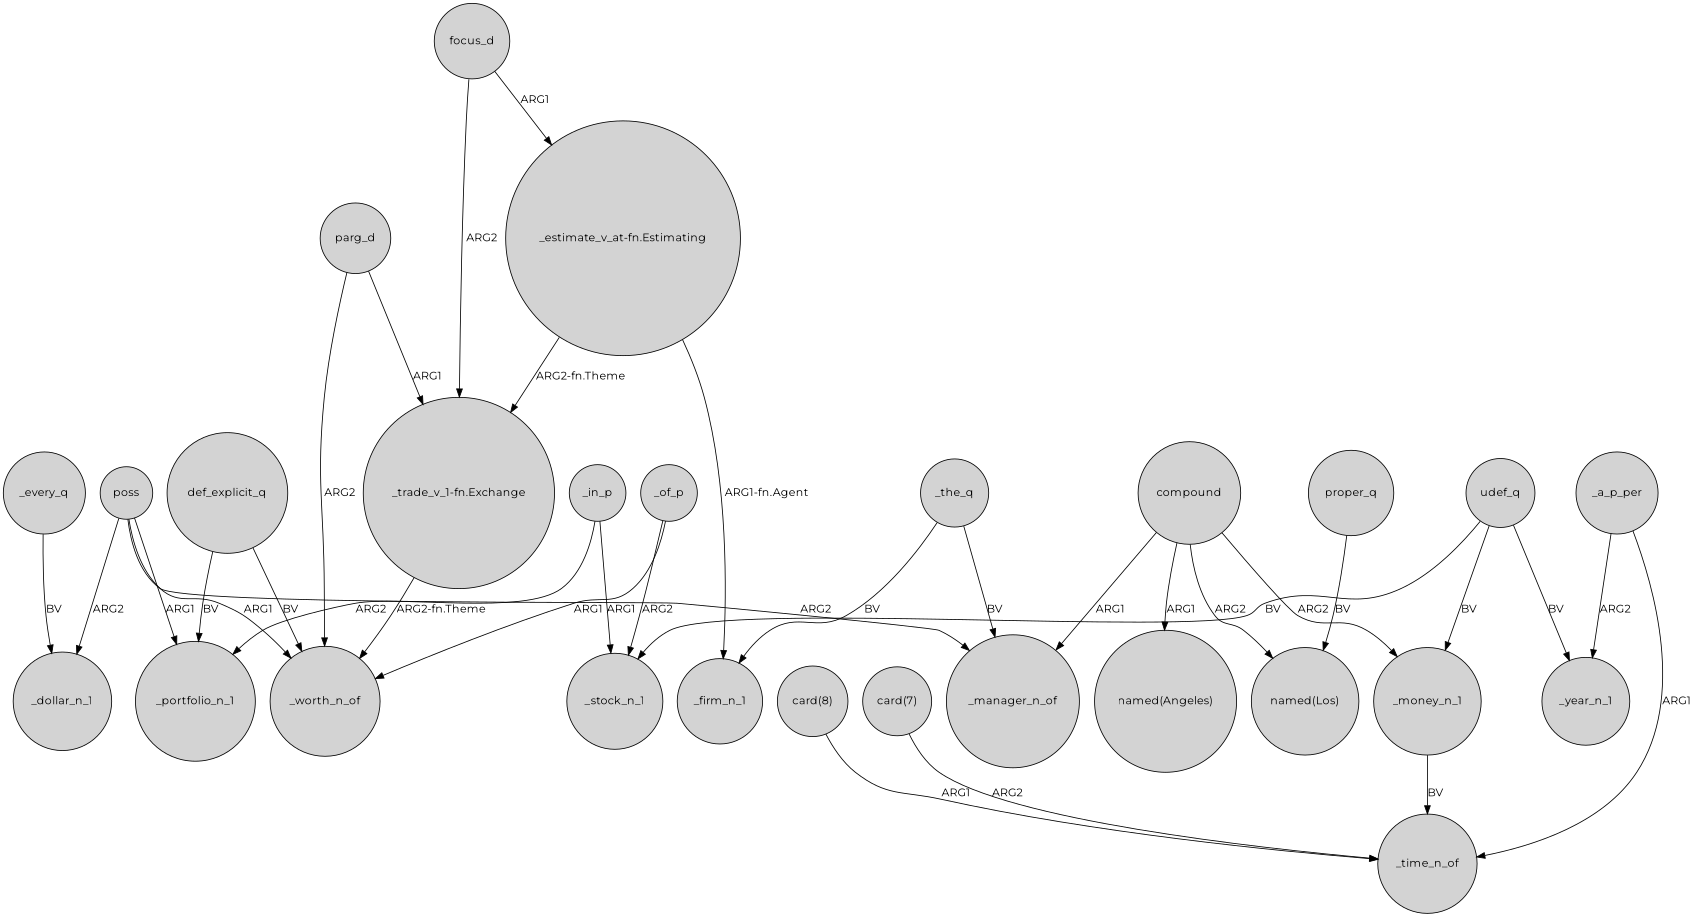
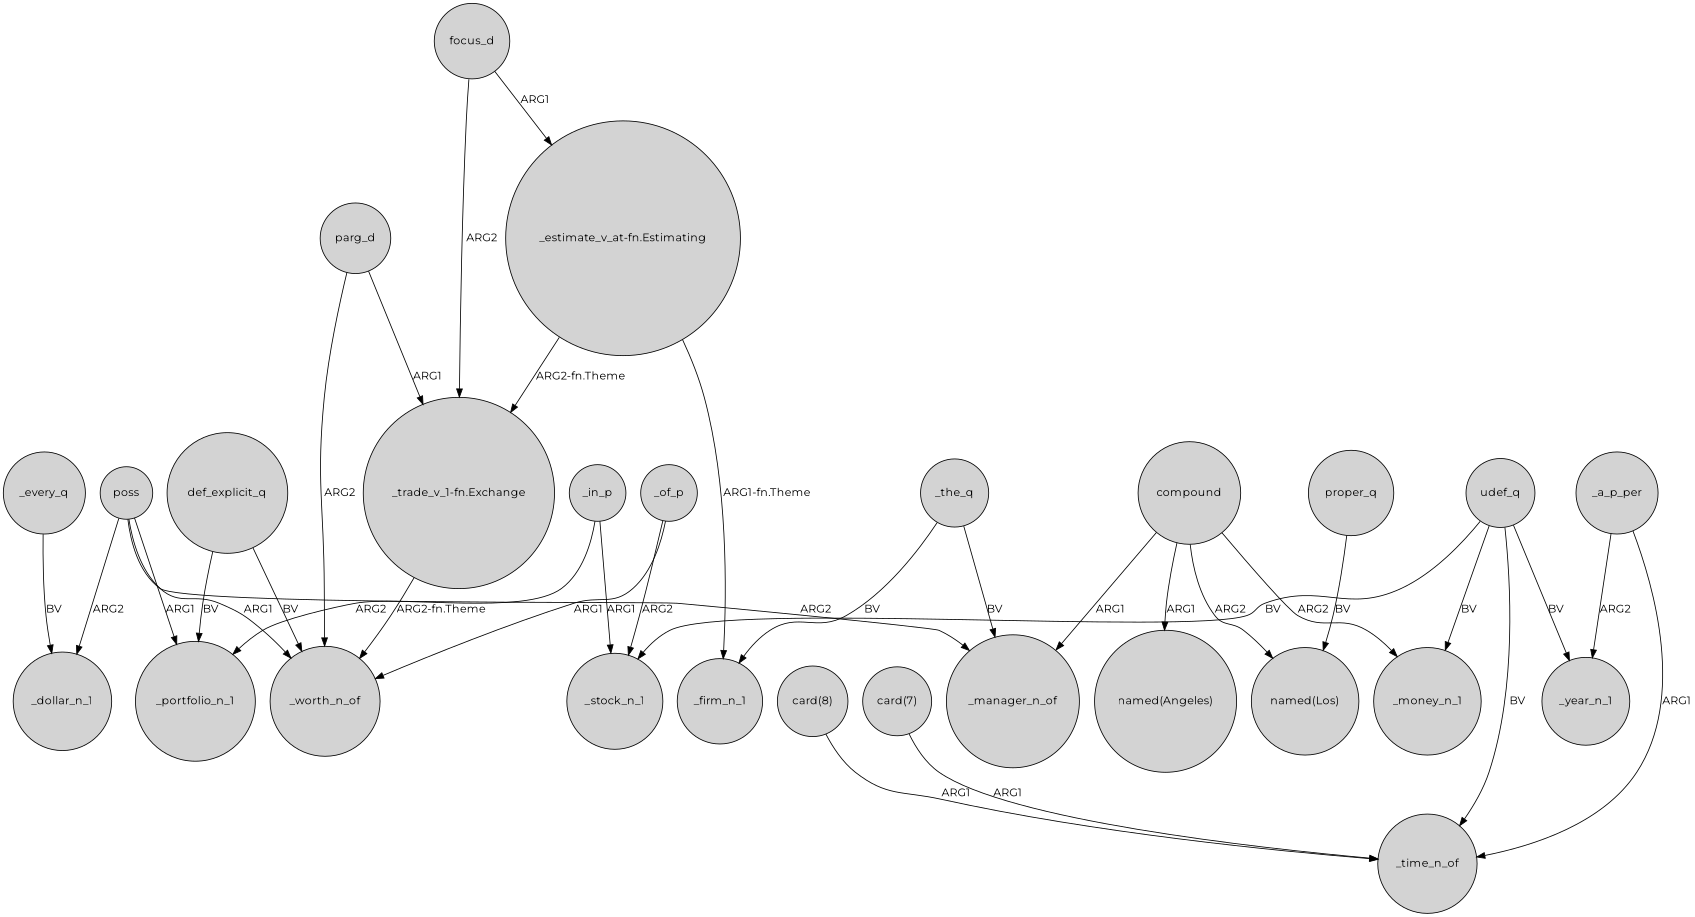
edge "_estimate_v_at-fn.Estimating" -> "_firm_n_1": label "ARG1-fn.Agent" -> "ARG1-fn.Theme"
edge "_money_n_1" -> "_time_n_of": now "udef_q" -> "_time_n_of"
edge "card(7)" -> "_time_n_of": label "ARG2" -> "ARG1"
